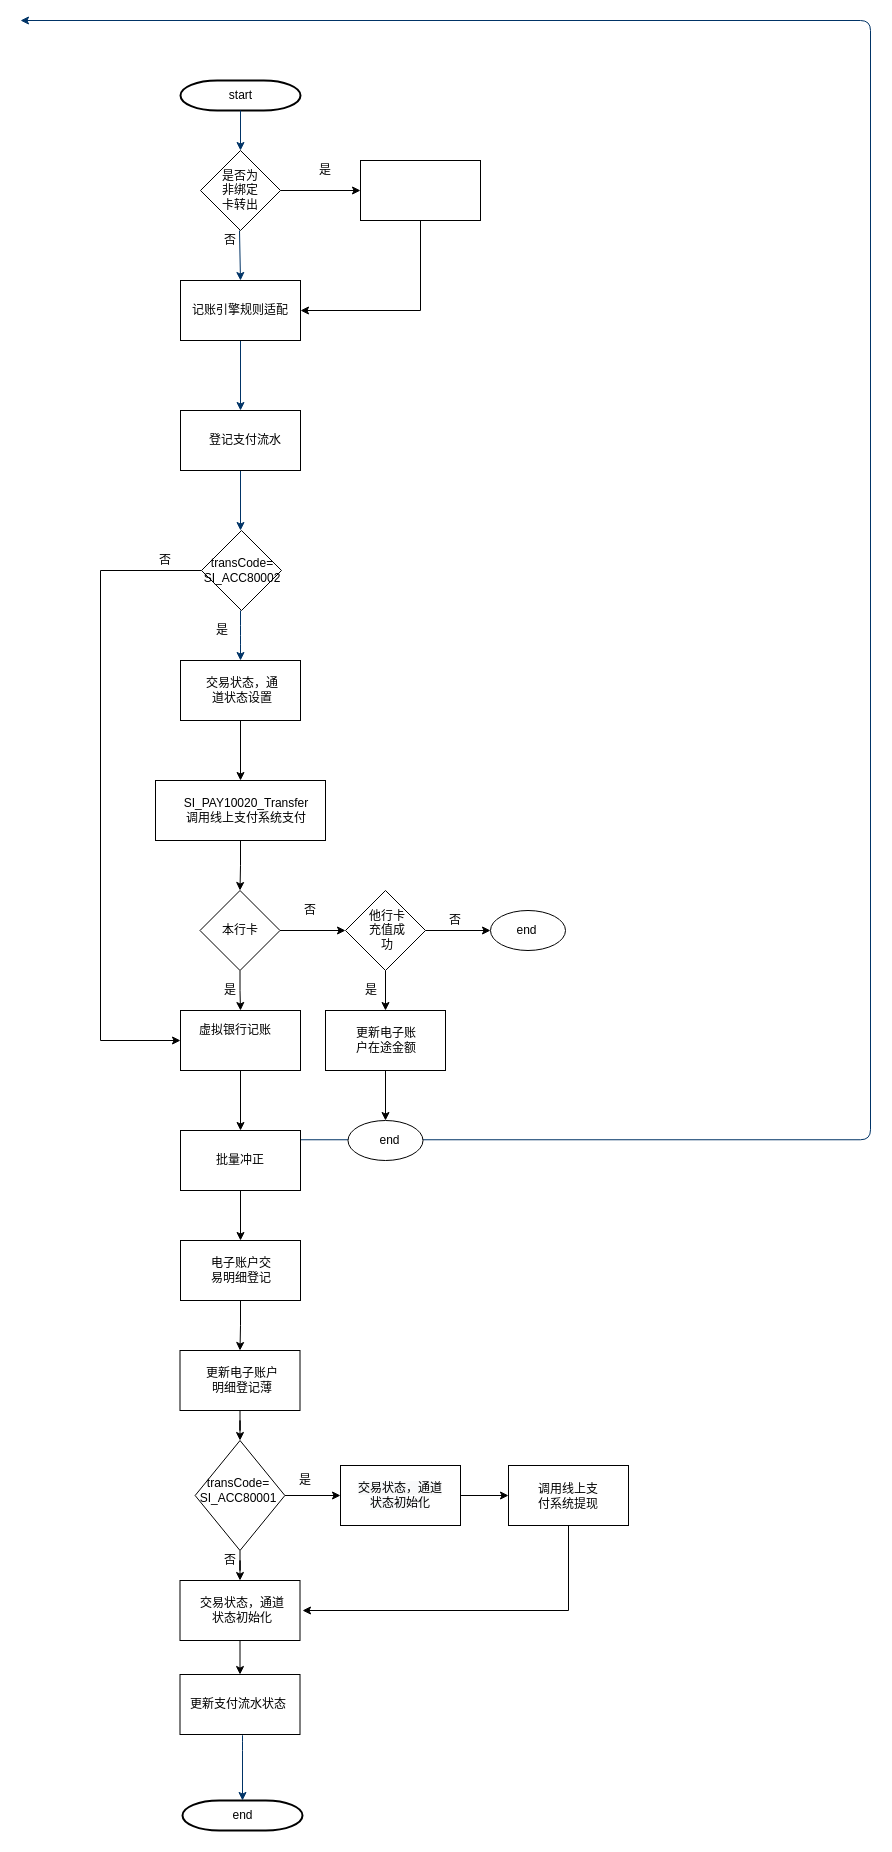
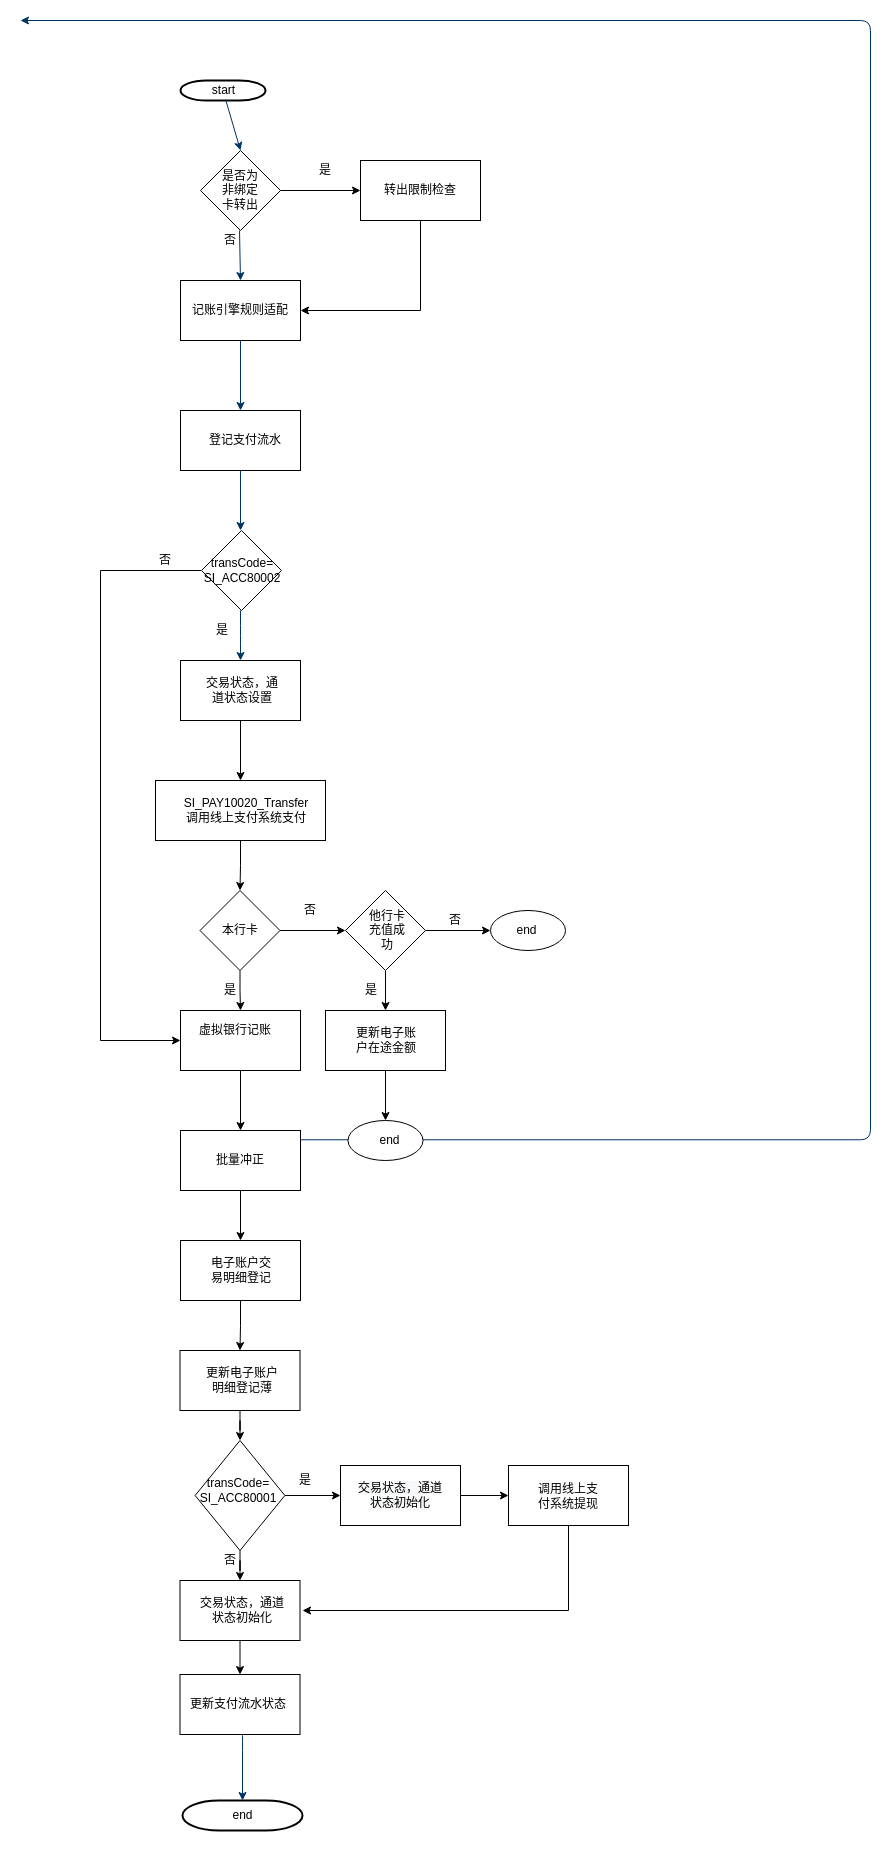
node "start": size 120x30 -> 85x20
node "转出限制检查": added
